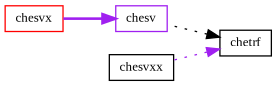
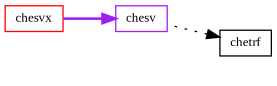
node "chesvxx": removed
